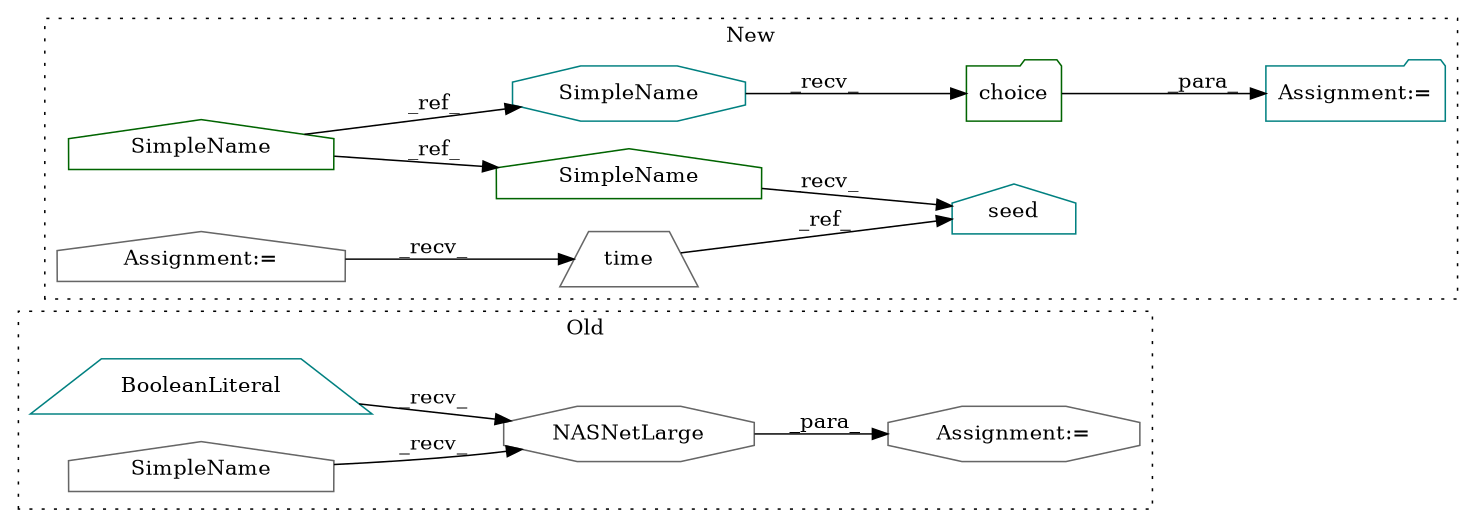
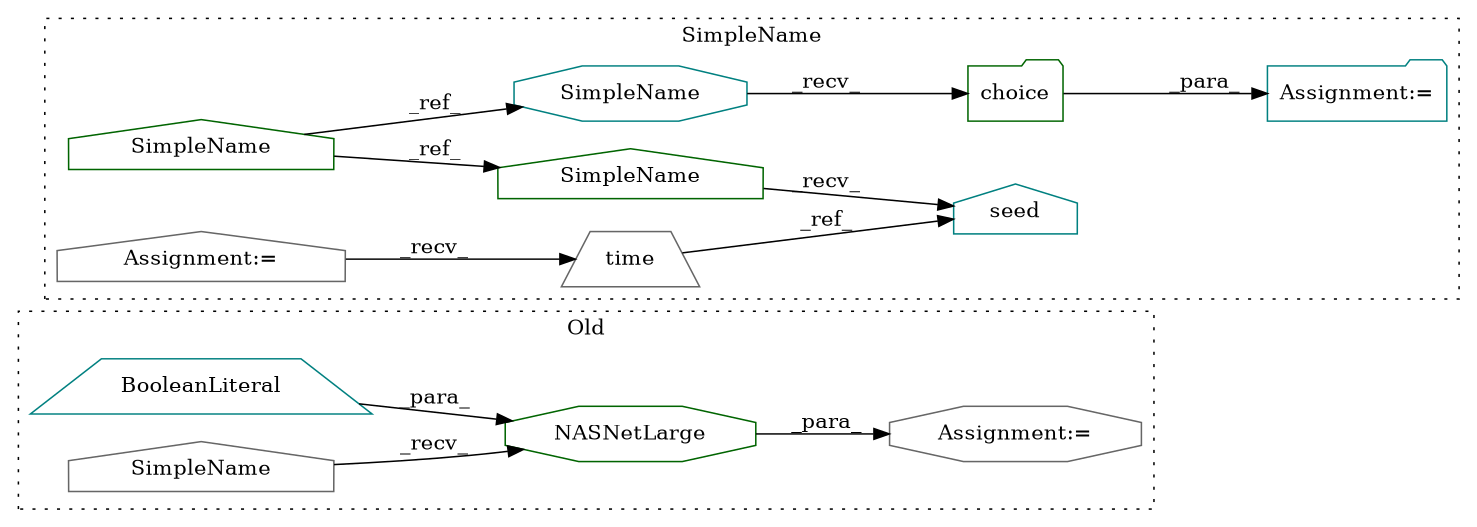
cluster "New": label "New" -> "SimpleName"
edge "BooleanLiteral" -> "NASNetLarge": label "_recv_" -> "_para_"
node "NASNetLarge": color gray40 -> darkgreen
